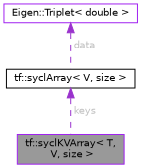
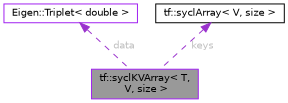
edge "tf::syclArray< V, size >" -> "Eigen::Triplet< double >": now "tf::syclKVArray< T, V, size >" -> "Eigen::Triplet< double >"
